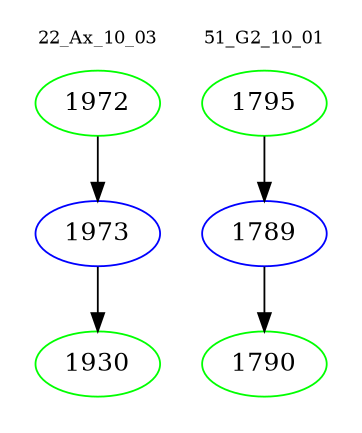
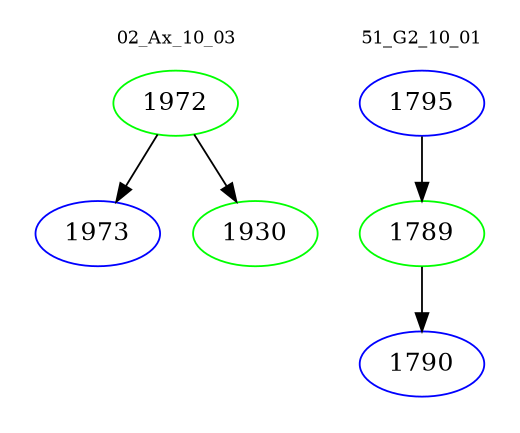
cluster "22_Ax_10_03": label "22_Ax_10_03" -> "02_Ax_10_03"
node "1795": color green -> blue
node "1789": color blue -> green
edge "1973" -> "1930": now "1972" -> "1930"
node "1790": color green -> blue
